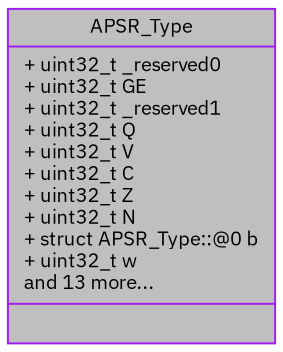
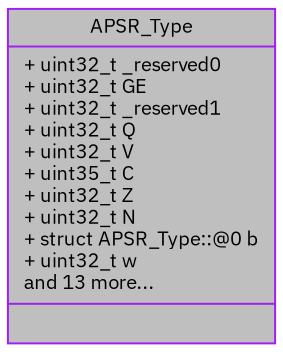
node "APSR_Type": text "+ uint32_t C" -> "+ uint35_t C"
